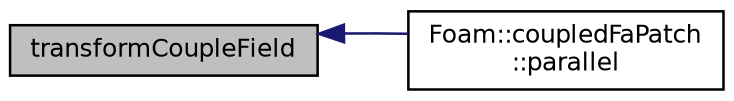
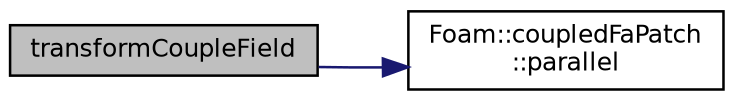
edge "Foam::coupledFaPatch ::parallel" -> "transformCoupleField": reversed
